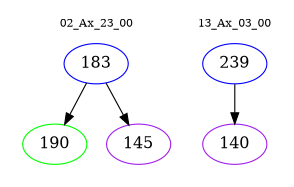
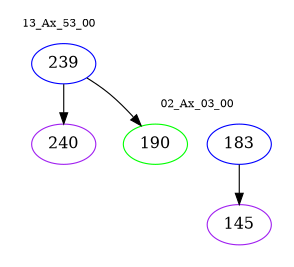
cluster "02_Ax_23_00": label "02_Ax_23_00" -> "02_Ax_03_00"
cluster "13_Ax_03_00": label "13_Ax_03_00" -> "13_Ax_53_00"
edge "183" -> "190": now "239" -> "190"
node "140": label "140" -> "240"
